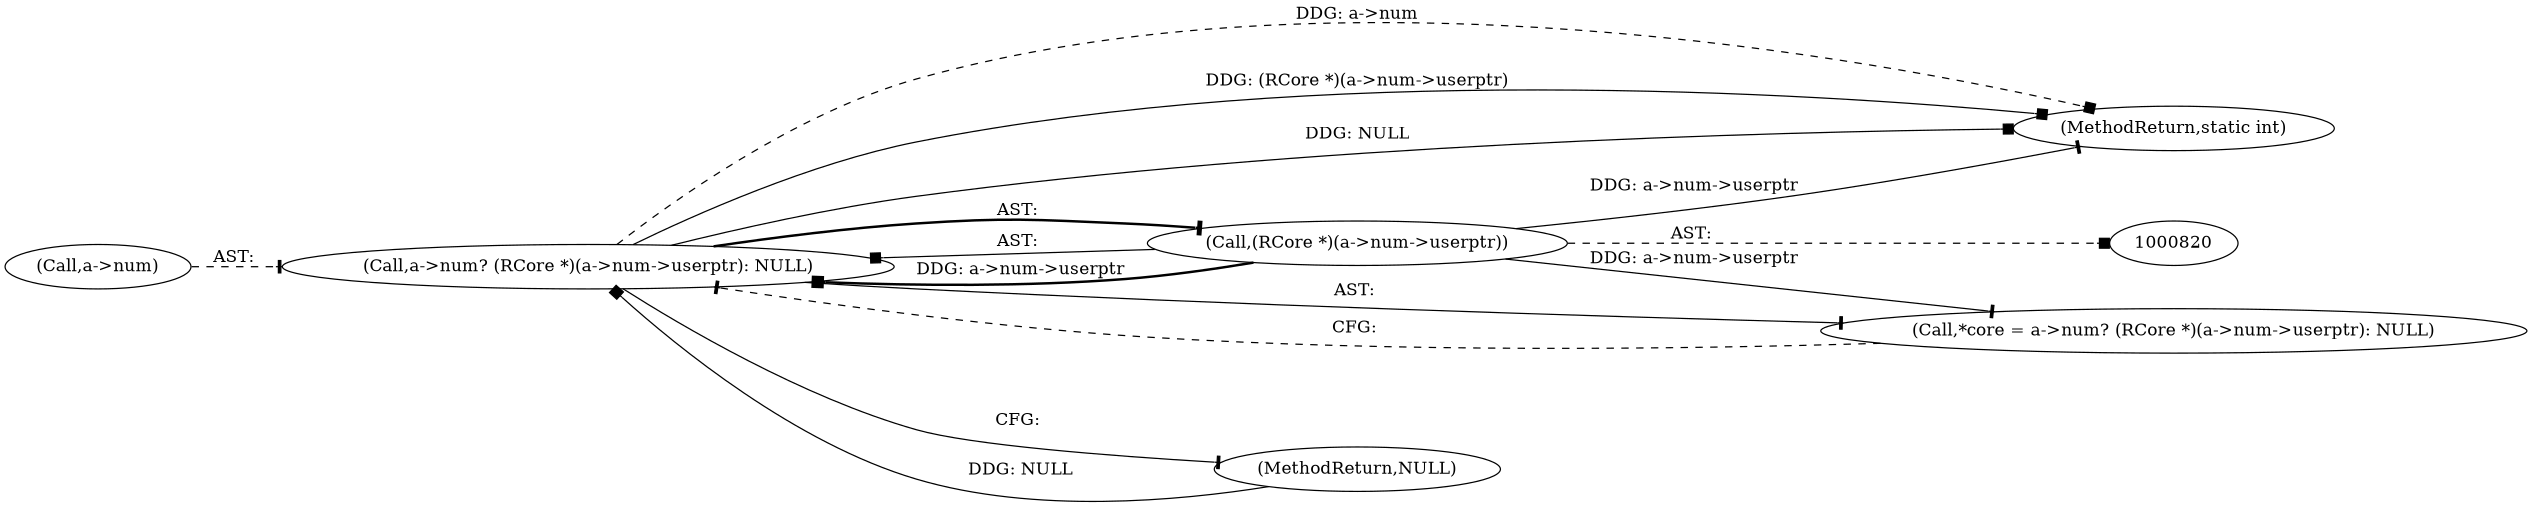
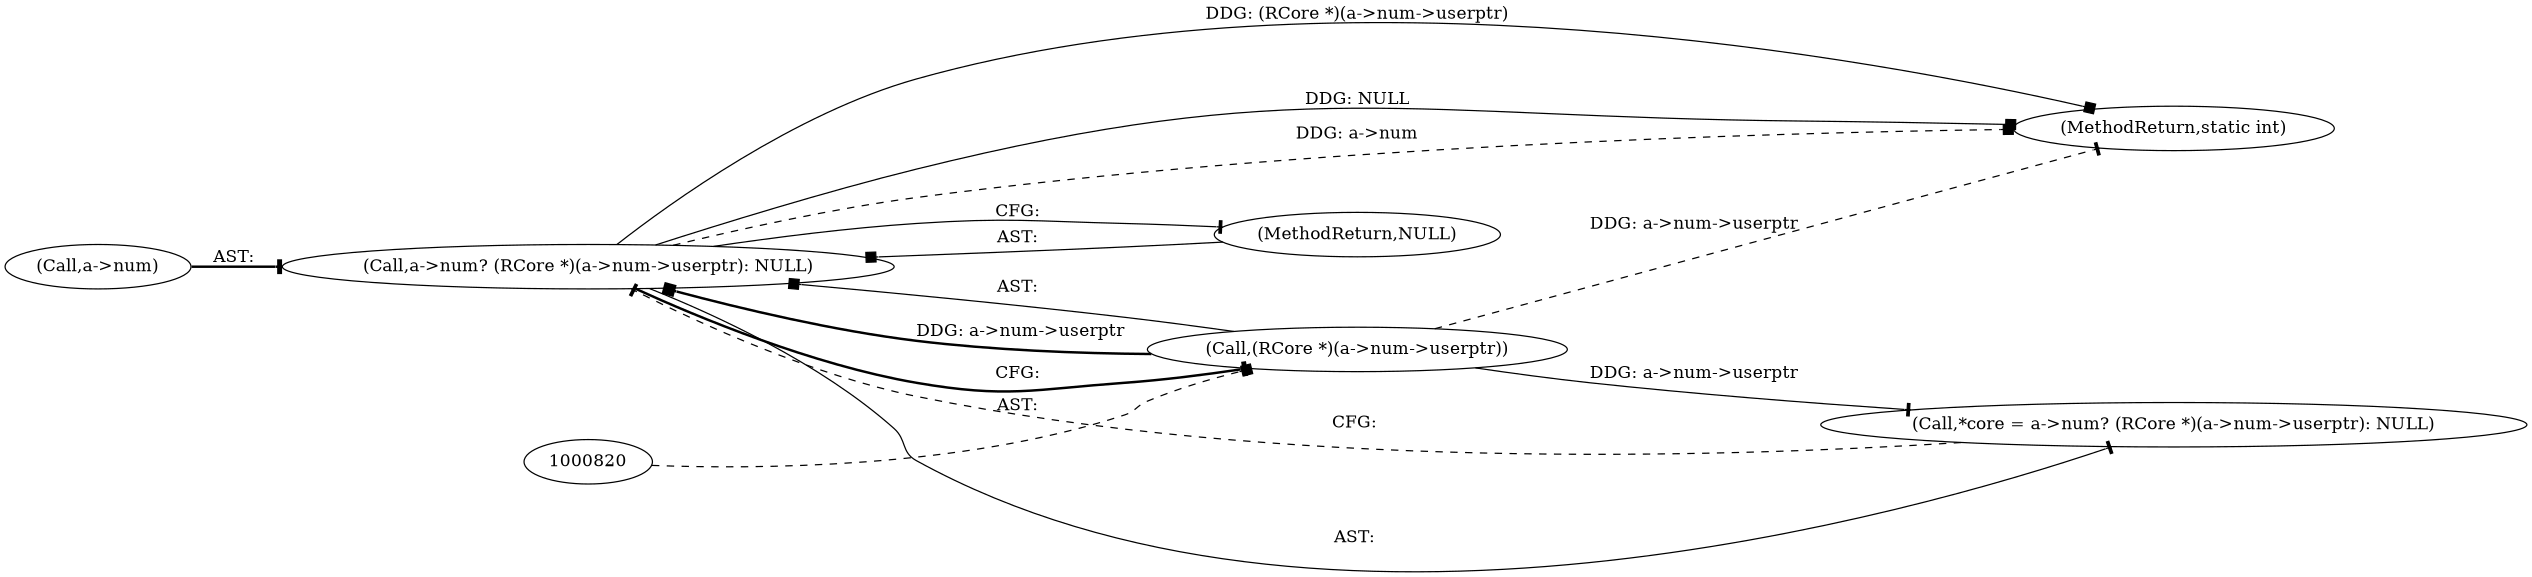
edge "(Call,(RCore *)(a->num->userptr))" -> "(MethodReturn,static int)": style solid -> dashed
edge "(Call,a->num? (RCore *)(a->num->userptr): NULL)" -> "(Call,(RCore *)(a->num->userptr))": label "AST: " -> "CFG: "
edge "(Call,(RCore *)(a->num->userptr))" -> "1000820": reversed
edge "(Call,a->num)" -> "(Call,a->num? (RCore *)(a->num->userptr): NULL)": style dashed -> bold
edge "(MethodReturn,NULL)" -> "(Call,a->num? (RCore *)(a->num->userptr): NULL)": label "DDG: NULL" -> "AST: "
